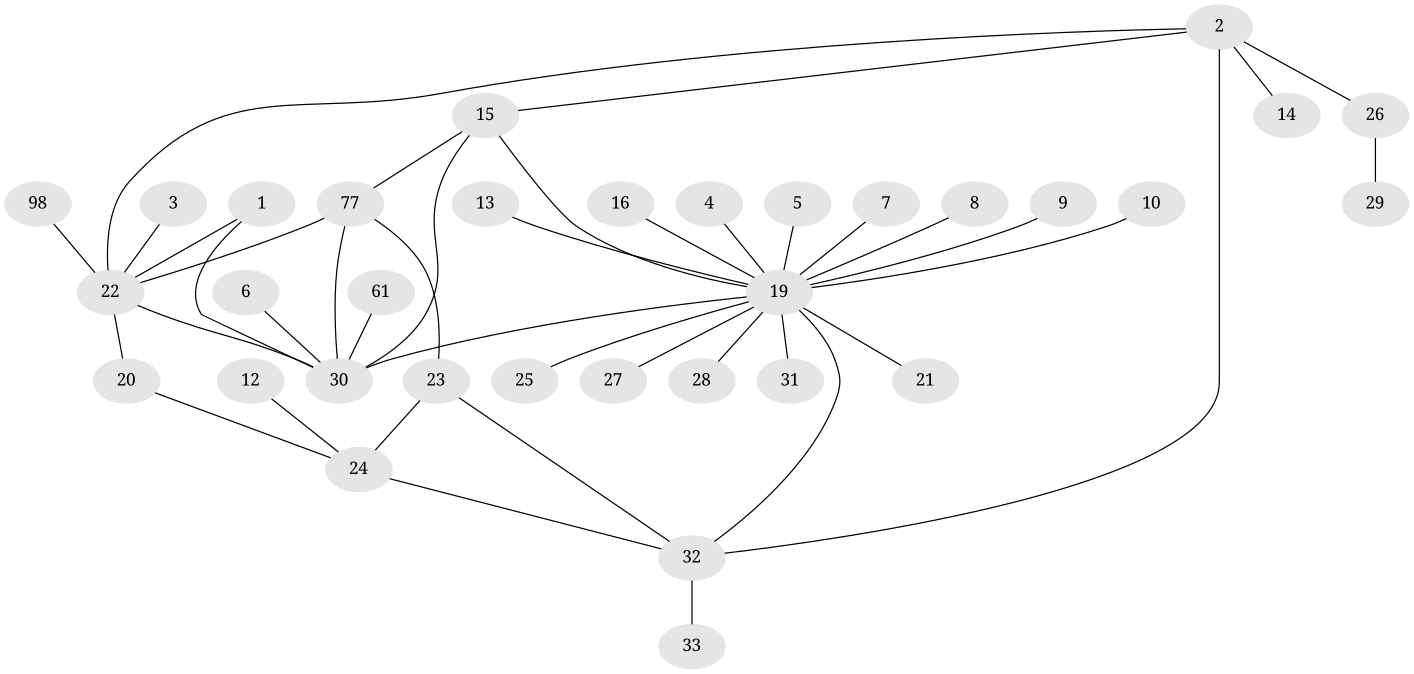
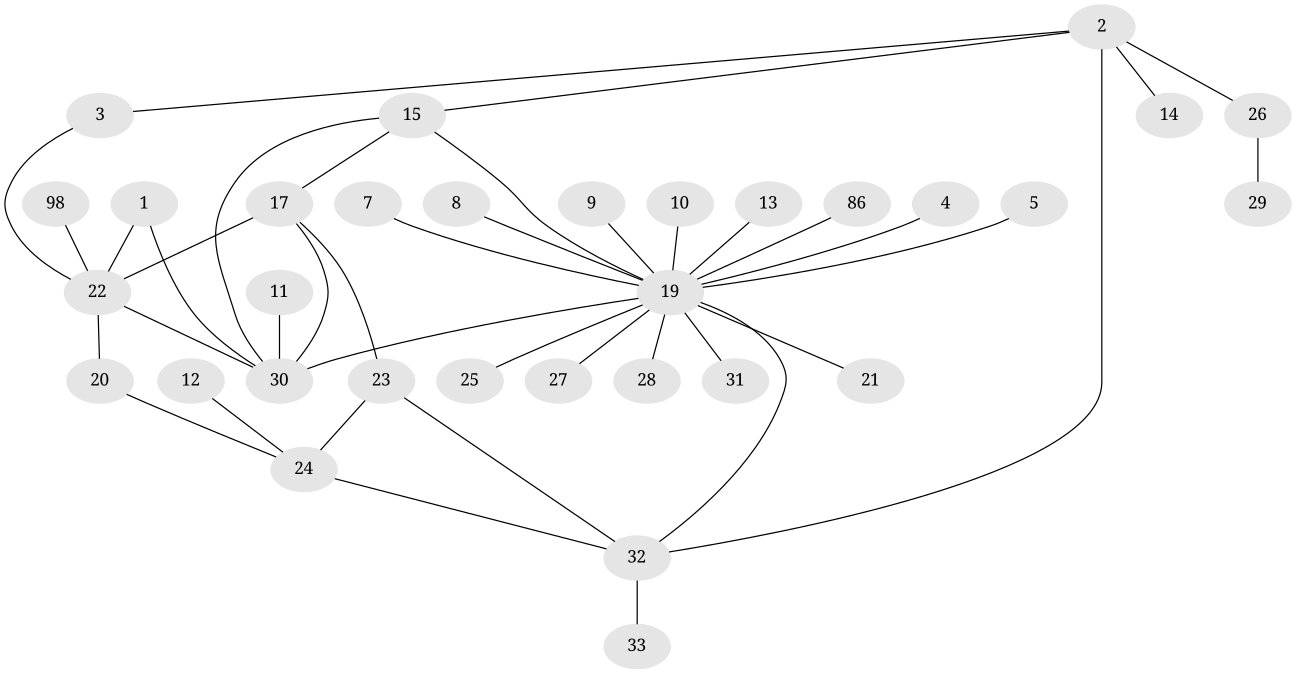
edge "2" -- "22": now "2" -- "3"
node "77": label "77" -> "17"
node "16": label "16" -> "86"
node "6": removed
node "61": label "61" -> "11"
